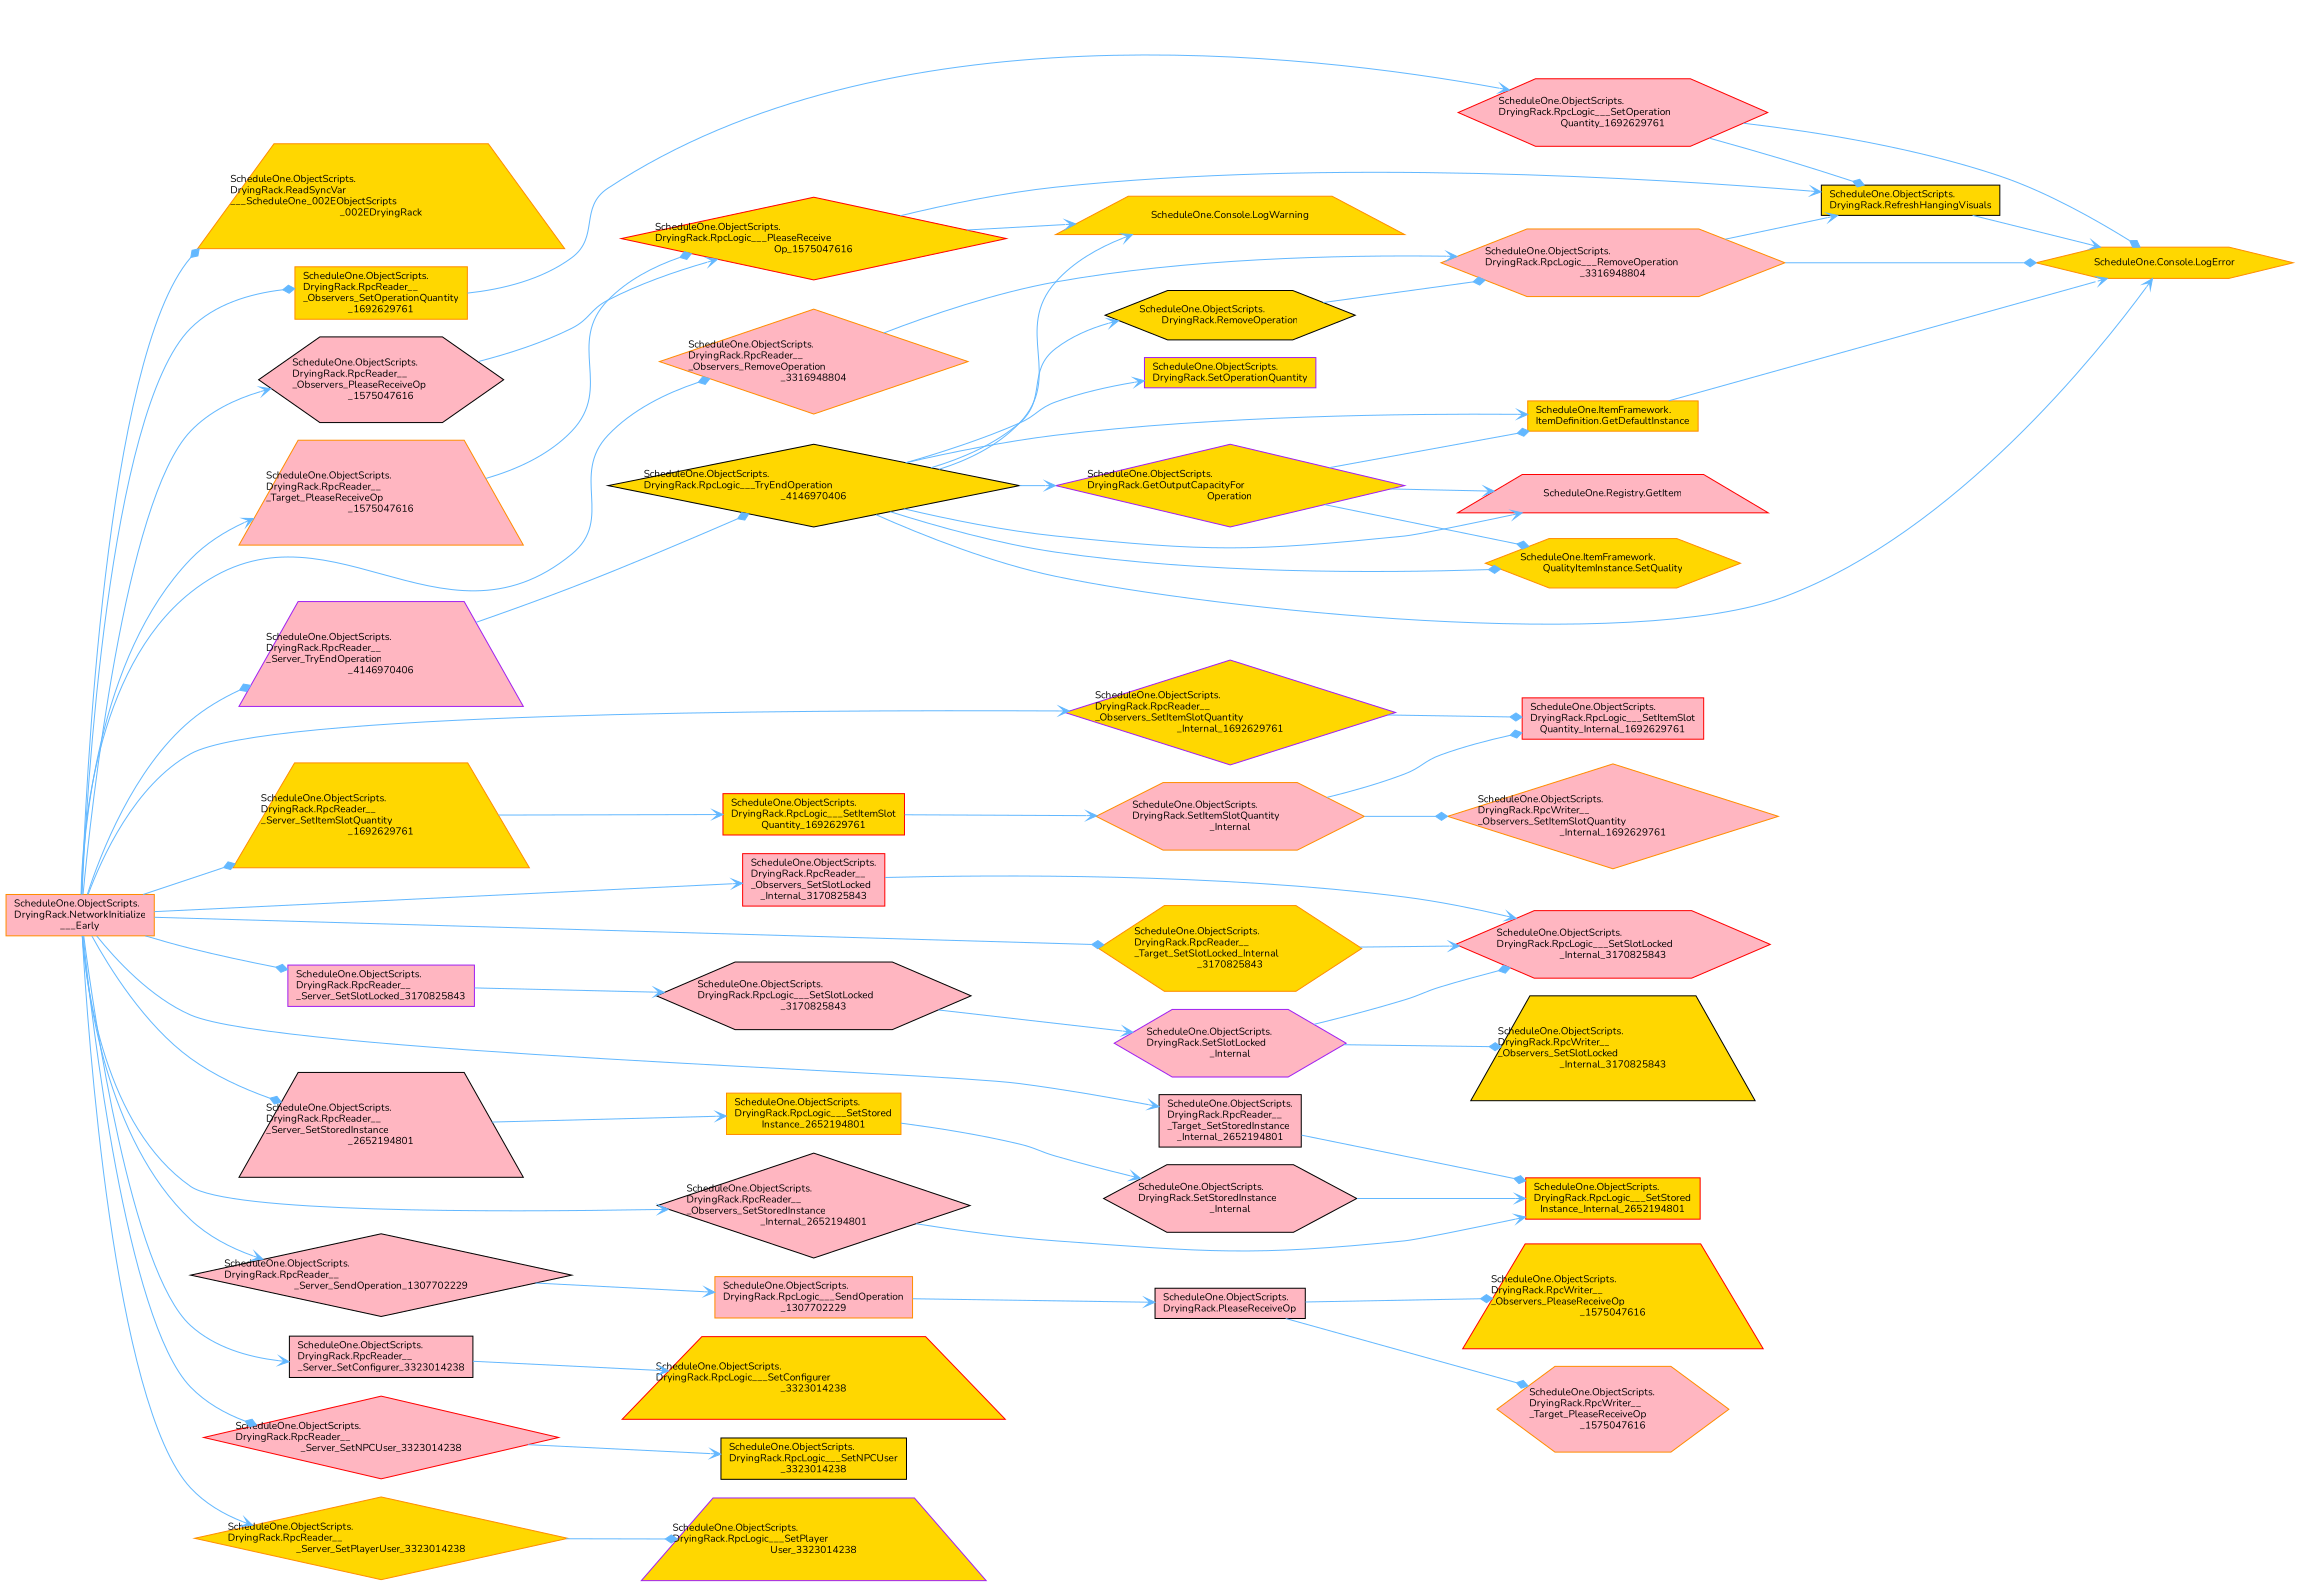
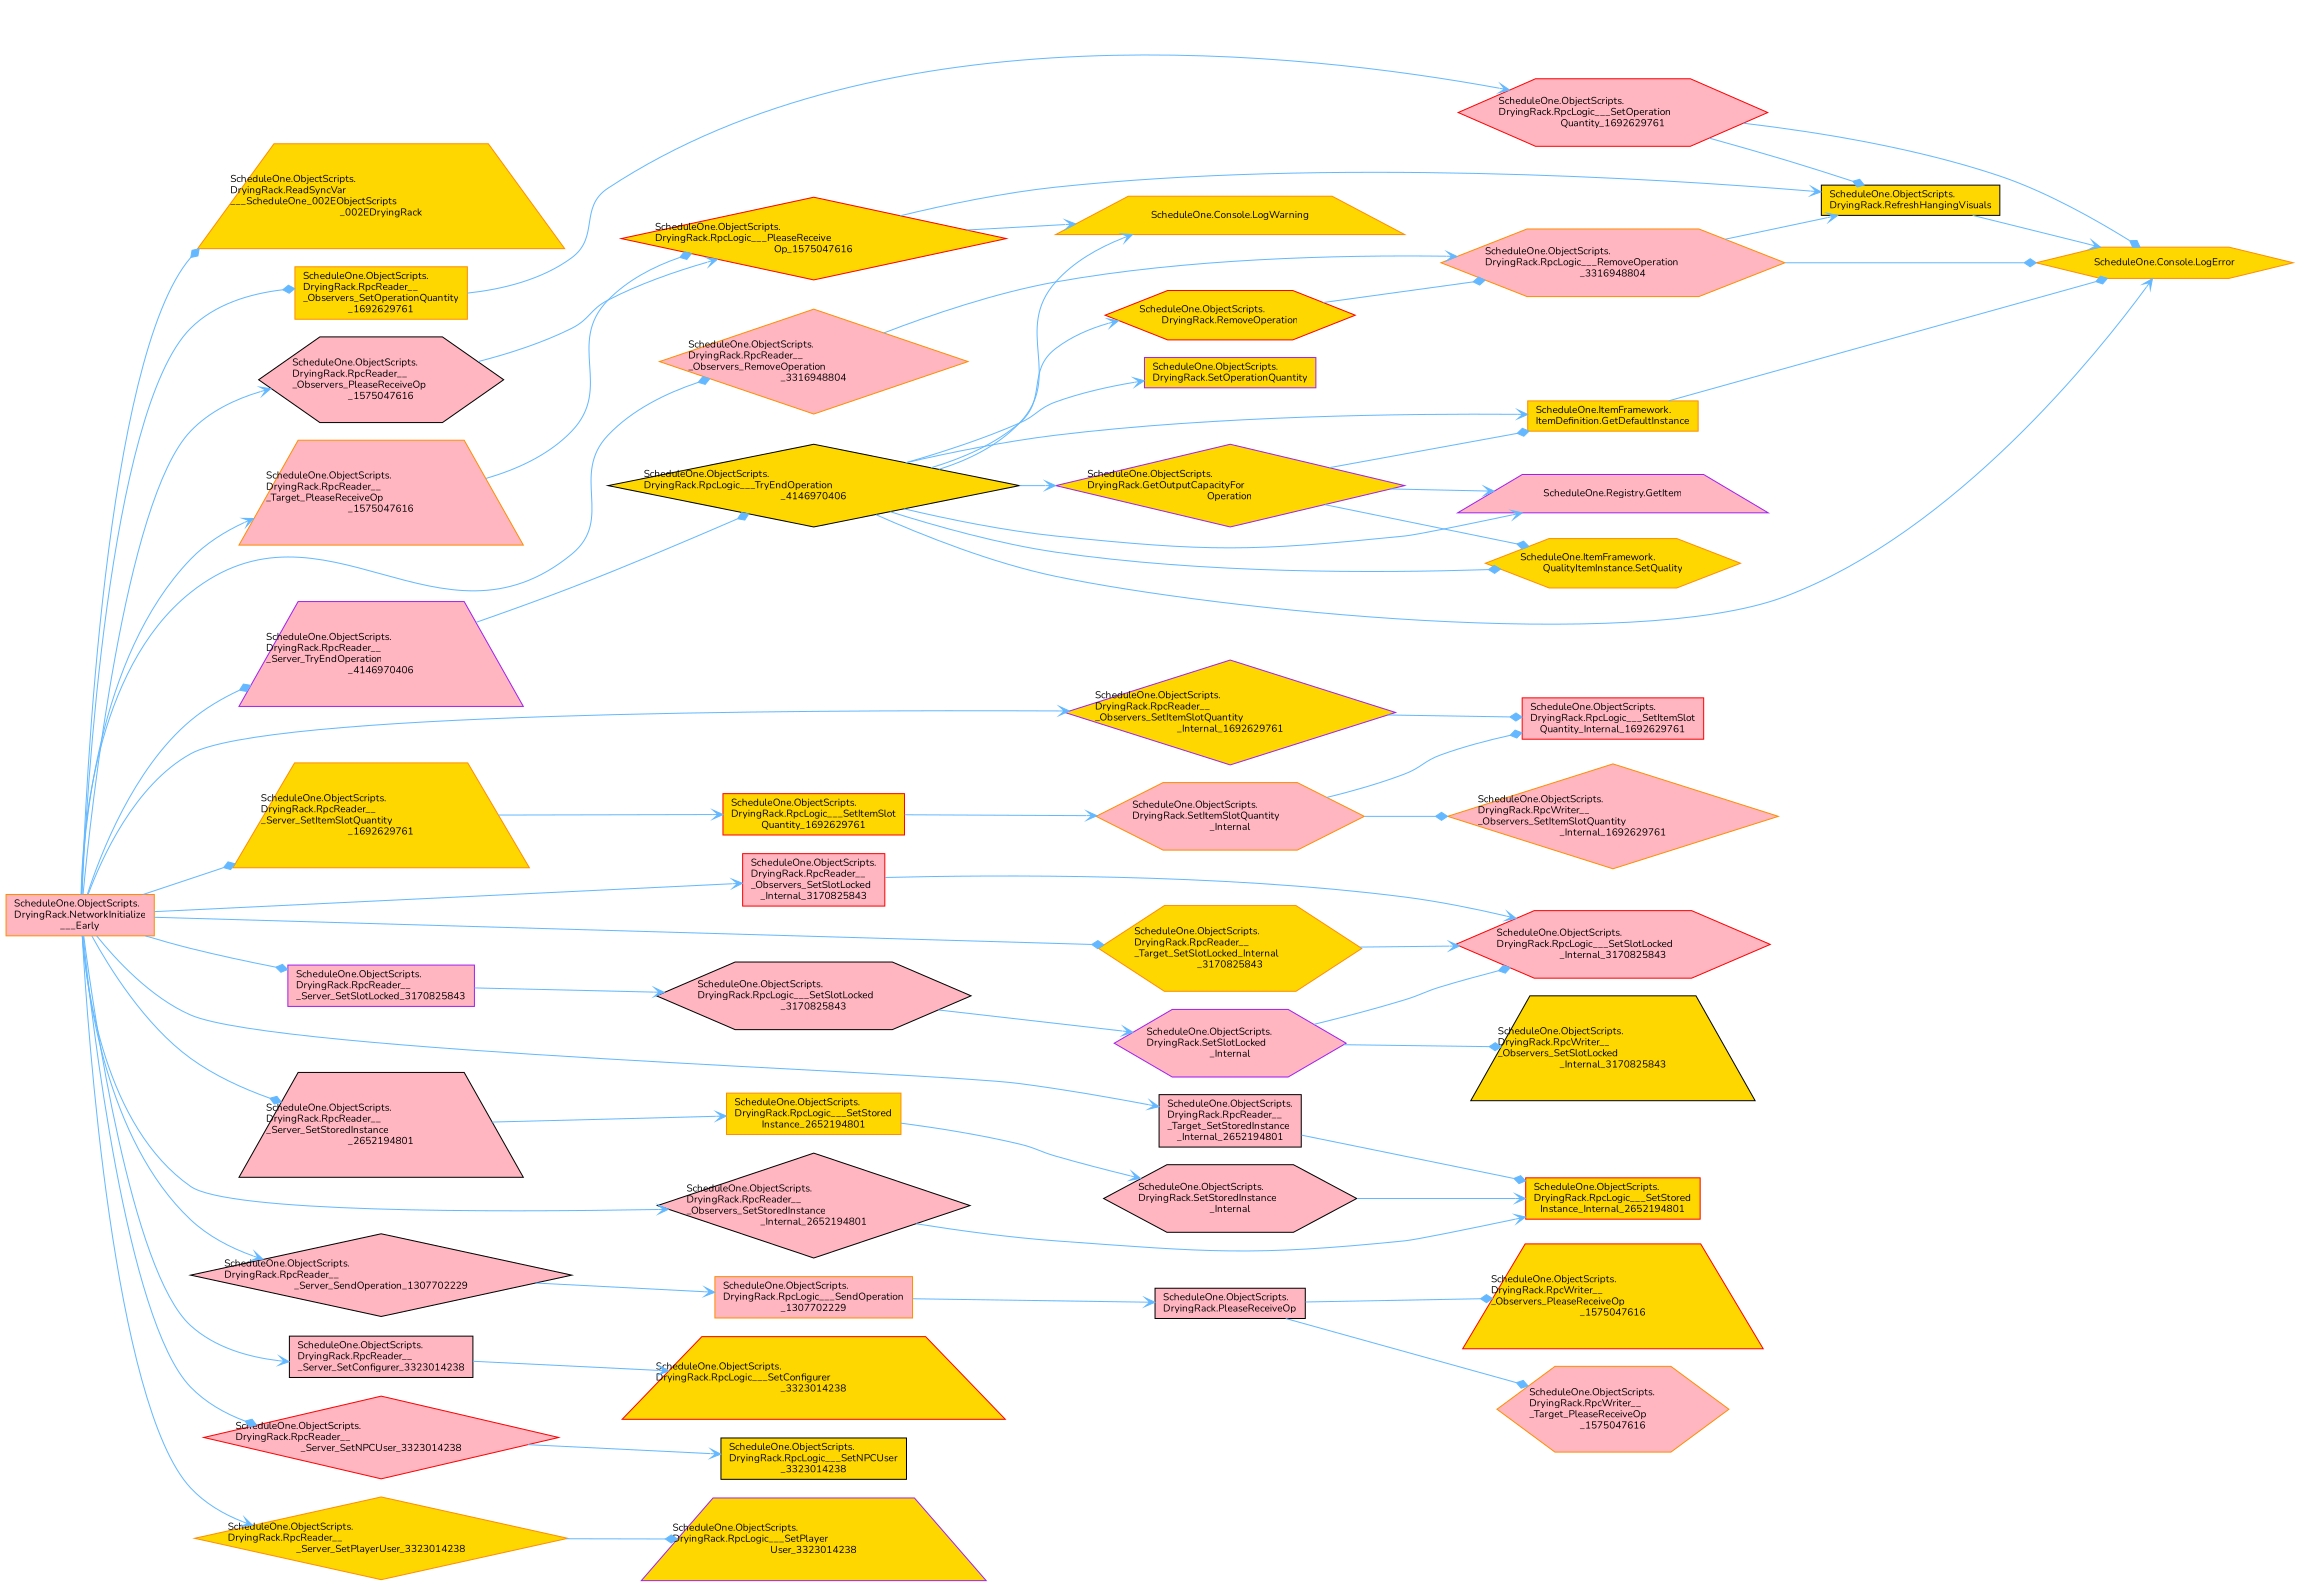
node "ScheduleOne.ObjectScripts. DryingRack.RemoveOperation": color black -> red
edge "ScheduleOne.ItemFramework. ItemDefinition.GetDefaultInstance" -> "ScheduleOne.Console.LogError": arrowhead vee -> diamond
node "ScheduleOne.Registry.GetItem": color red -> purple
